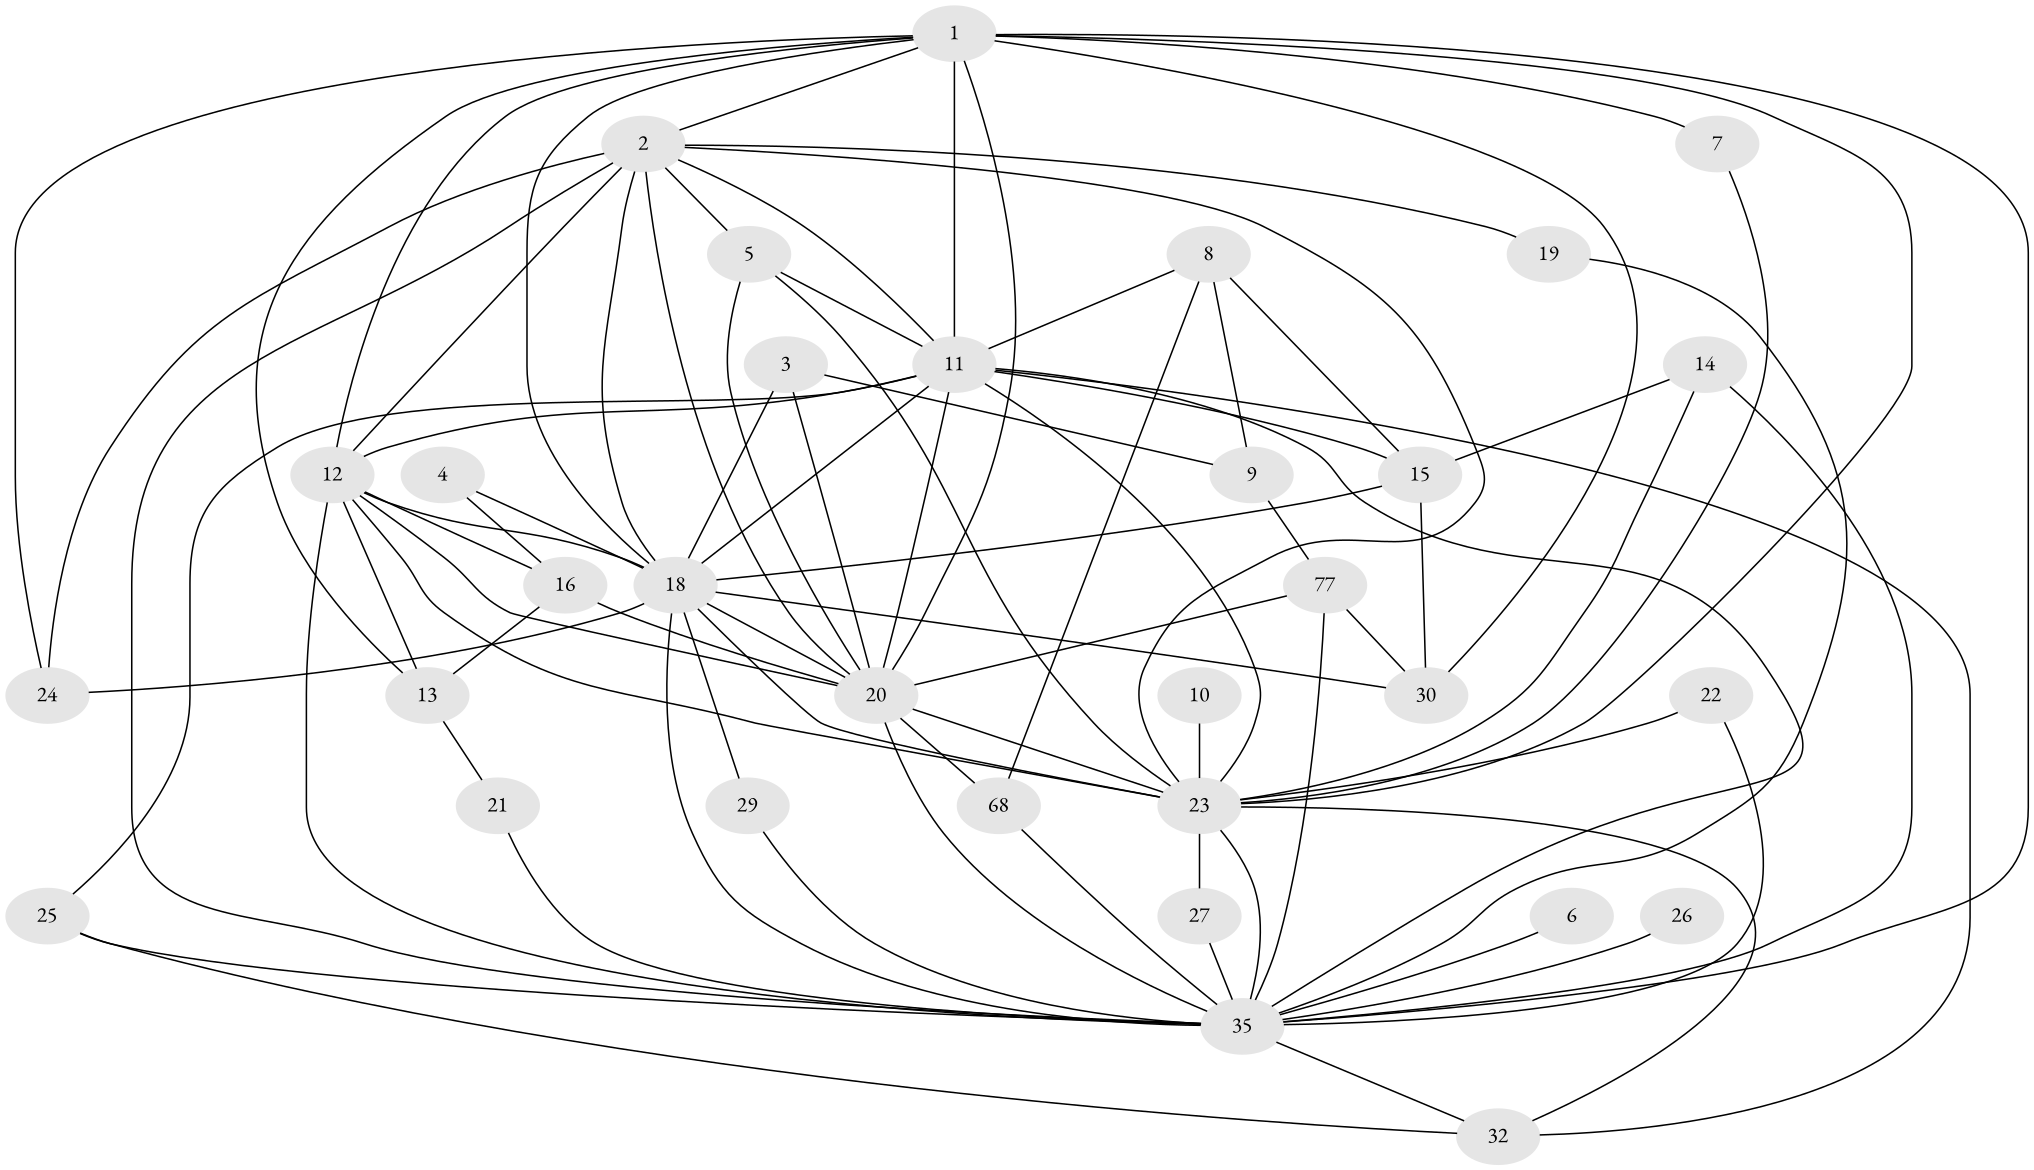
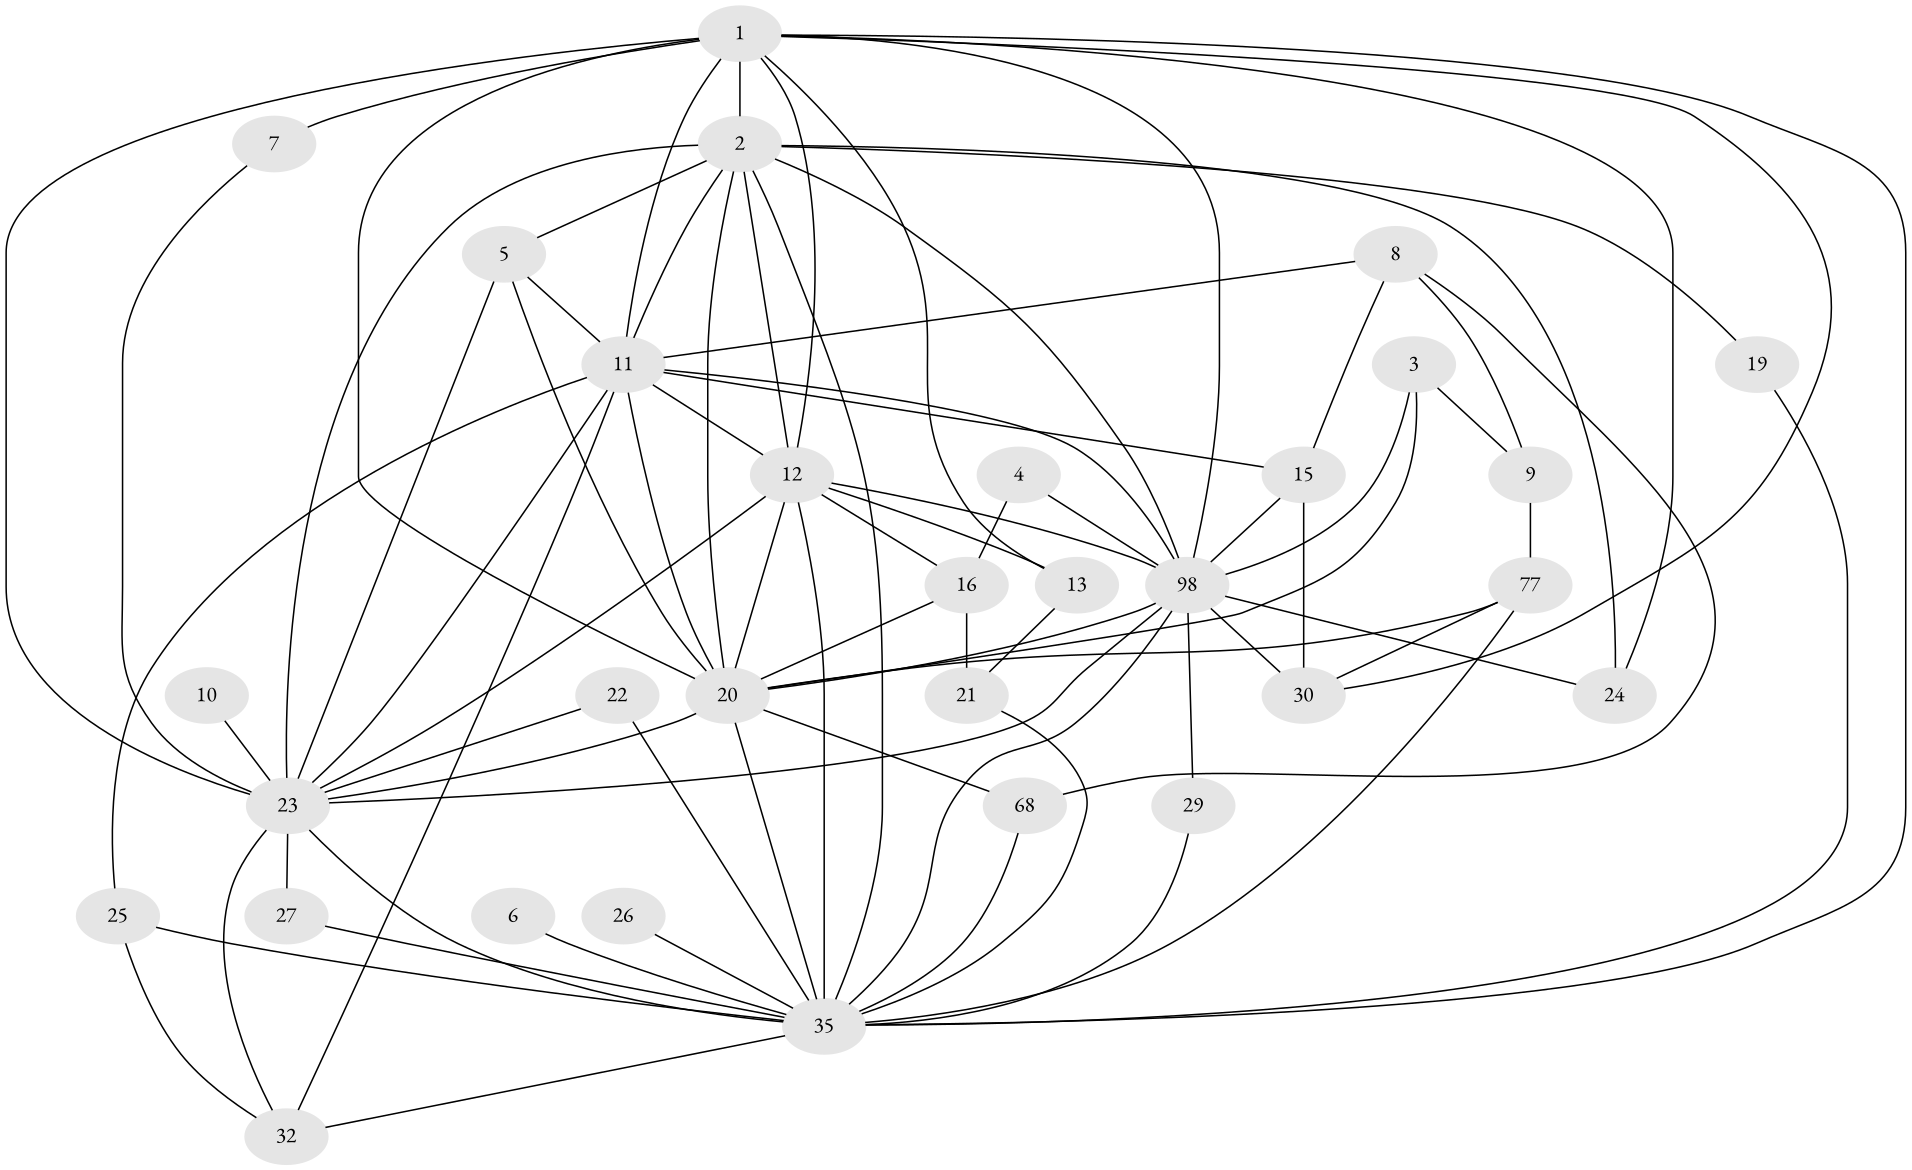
node "14": removed
node "18": label "18" -> "98"
edge "11" -- "35": removed
edge "16" -- "13": now "16" -- "21"
